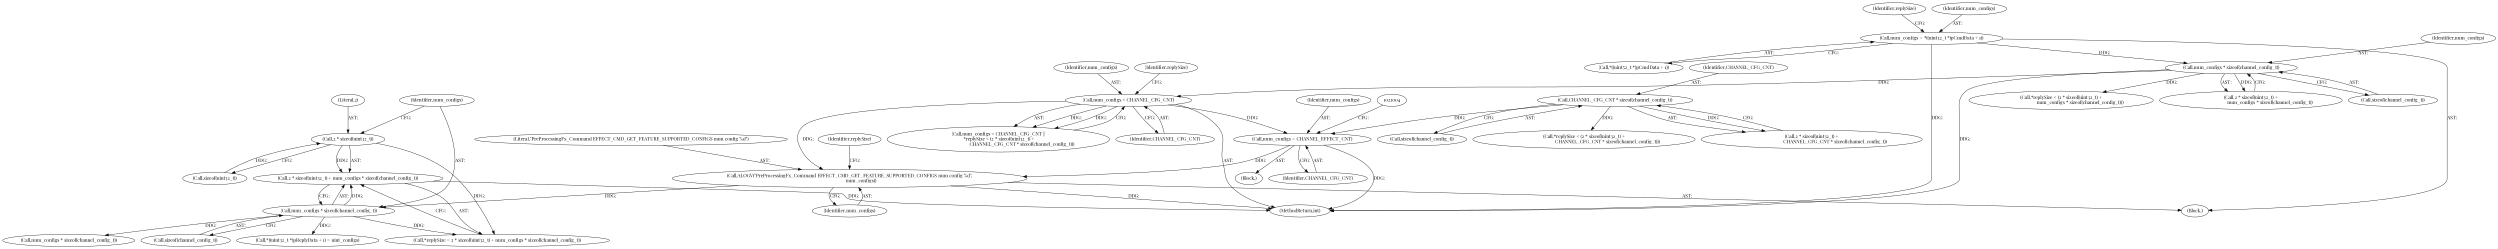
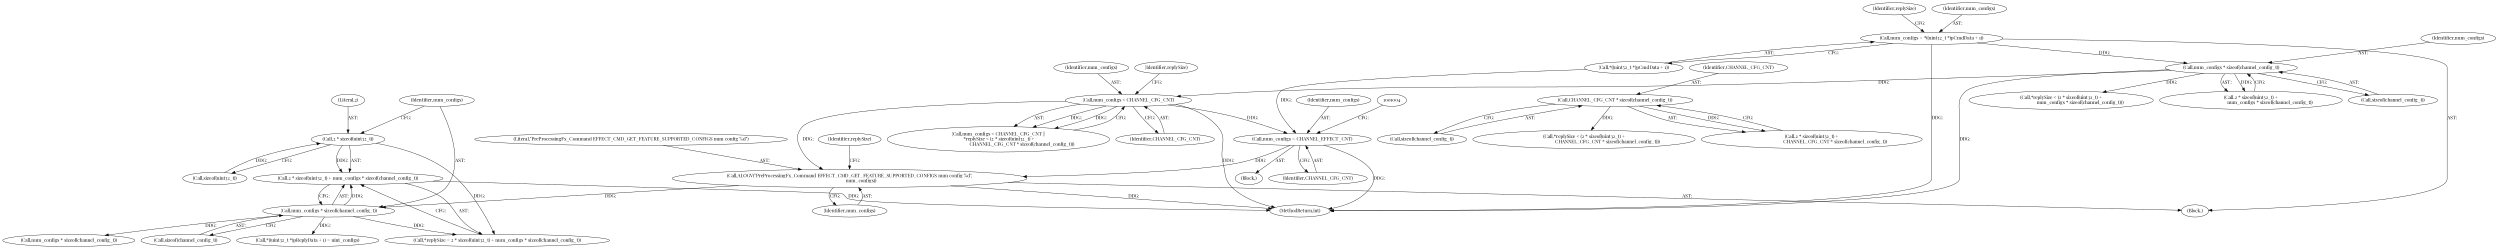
node "1021004": label "1021004" -> "1001004"
edge "(Call,CHANNEL_CFG_CNT * sizeof(channel_config_t))" -> "(Call,num_configs = CHANNEL_EFFECT_CNT)": now "(Call,*((uint52_t *)pCmdData + 1))" -> "(Call,num_configs = CHANNEL_EFFECT_CNT)"
edge "(Call,num_configs < CHANNEL_CFG_CNT)" -> "(MethodReturn,int)": label "AST: " -> "DDG: "
